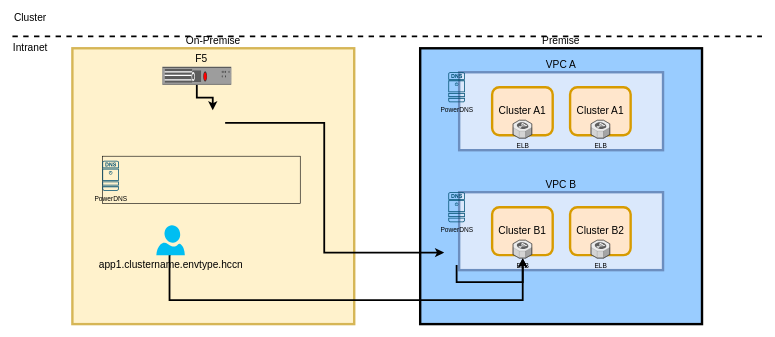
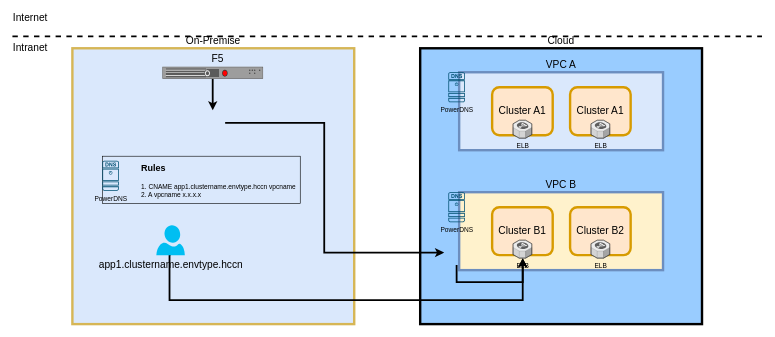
node "Cluster": label "Cluster" -> "Internet"
node "Premise": label "Premise" -> "Cloud"
node "F5": size 69x18 -> 101x12
node "Rules 1. CNAME app1.clustername.envtype.hccn vpcname 2. A vpcname x.x.x.x": added
node "On-Premise": fillcolor #fff2cc -> #dae8fc
node "VPC B": fillcolor #dae8fc -> #fff2cc
